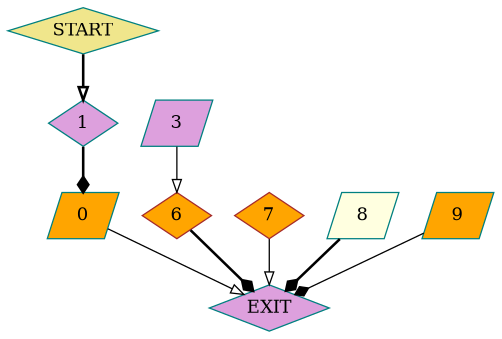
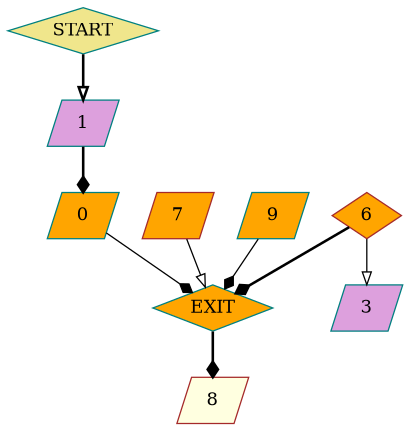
node "1": shape diamond -> parallelogram
edge "3" -> "6": reversed
node "7": shape diamond -> parallelogram
node "8": color teal -> brown
edge "0" -> "EXIT": arrowhead onormal -> diamond
edge "8" -> "EXIT": reversed
node "EXIT": fillcolor plum -> orange
